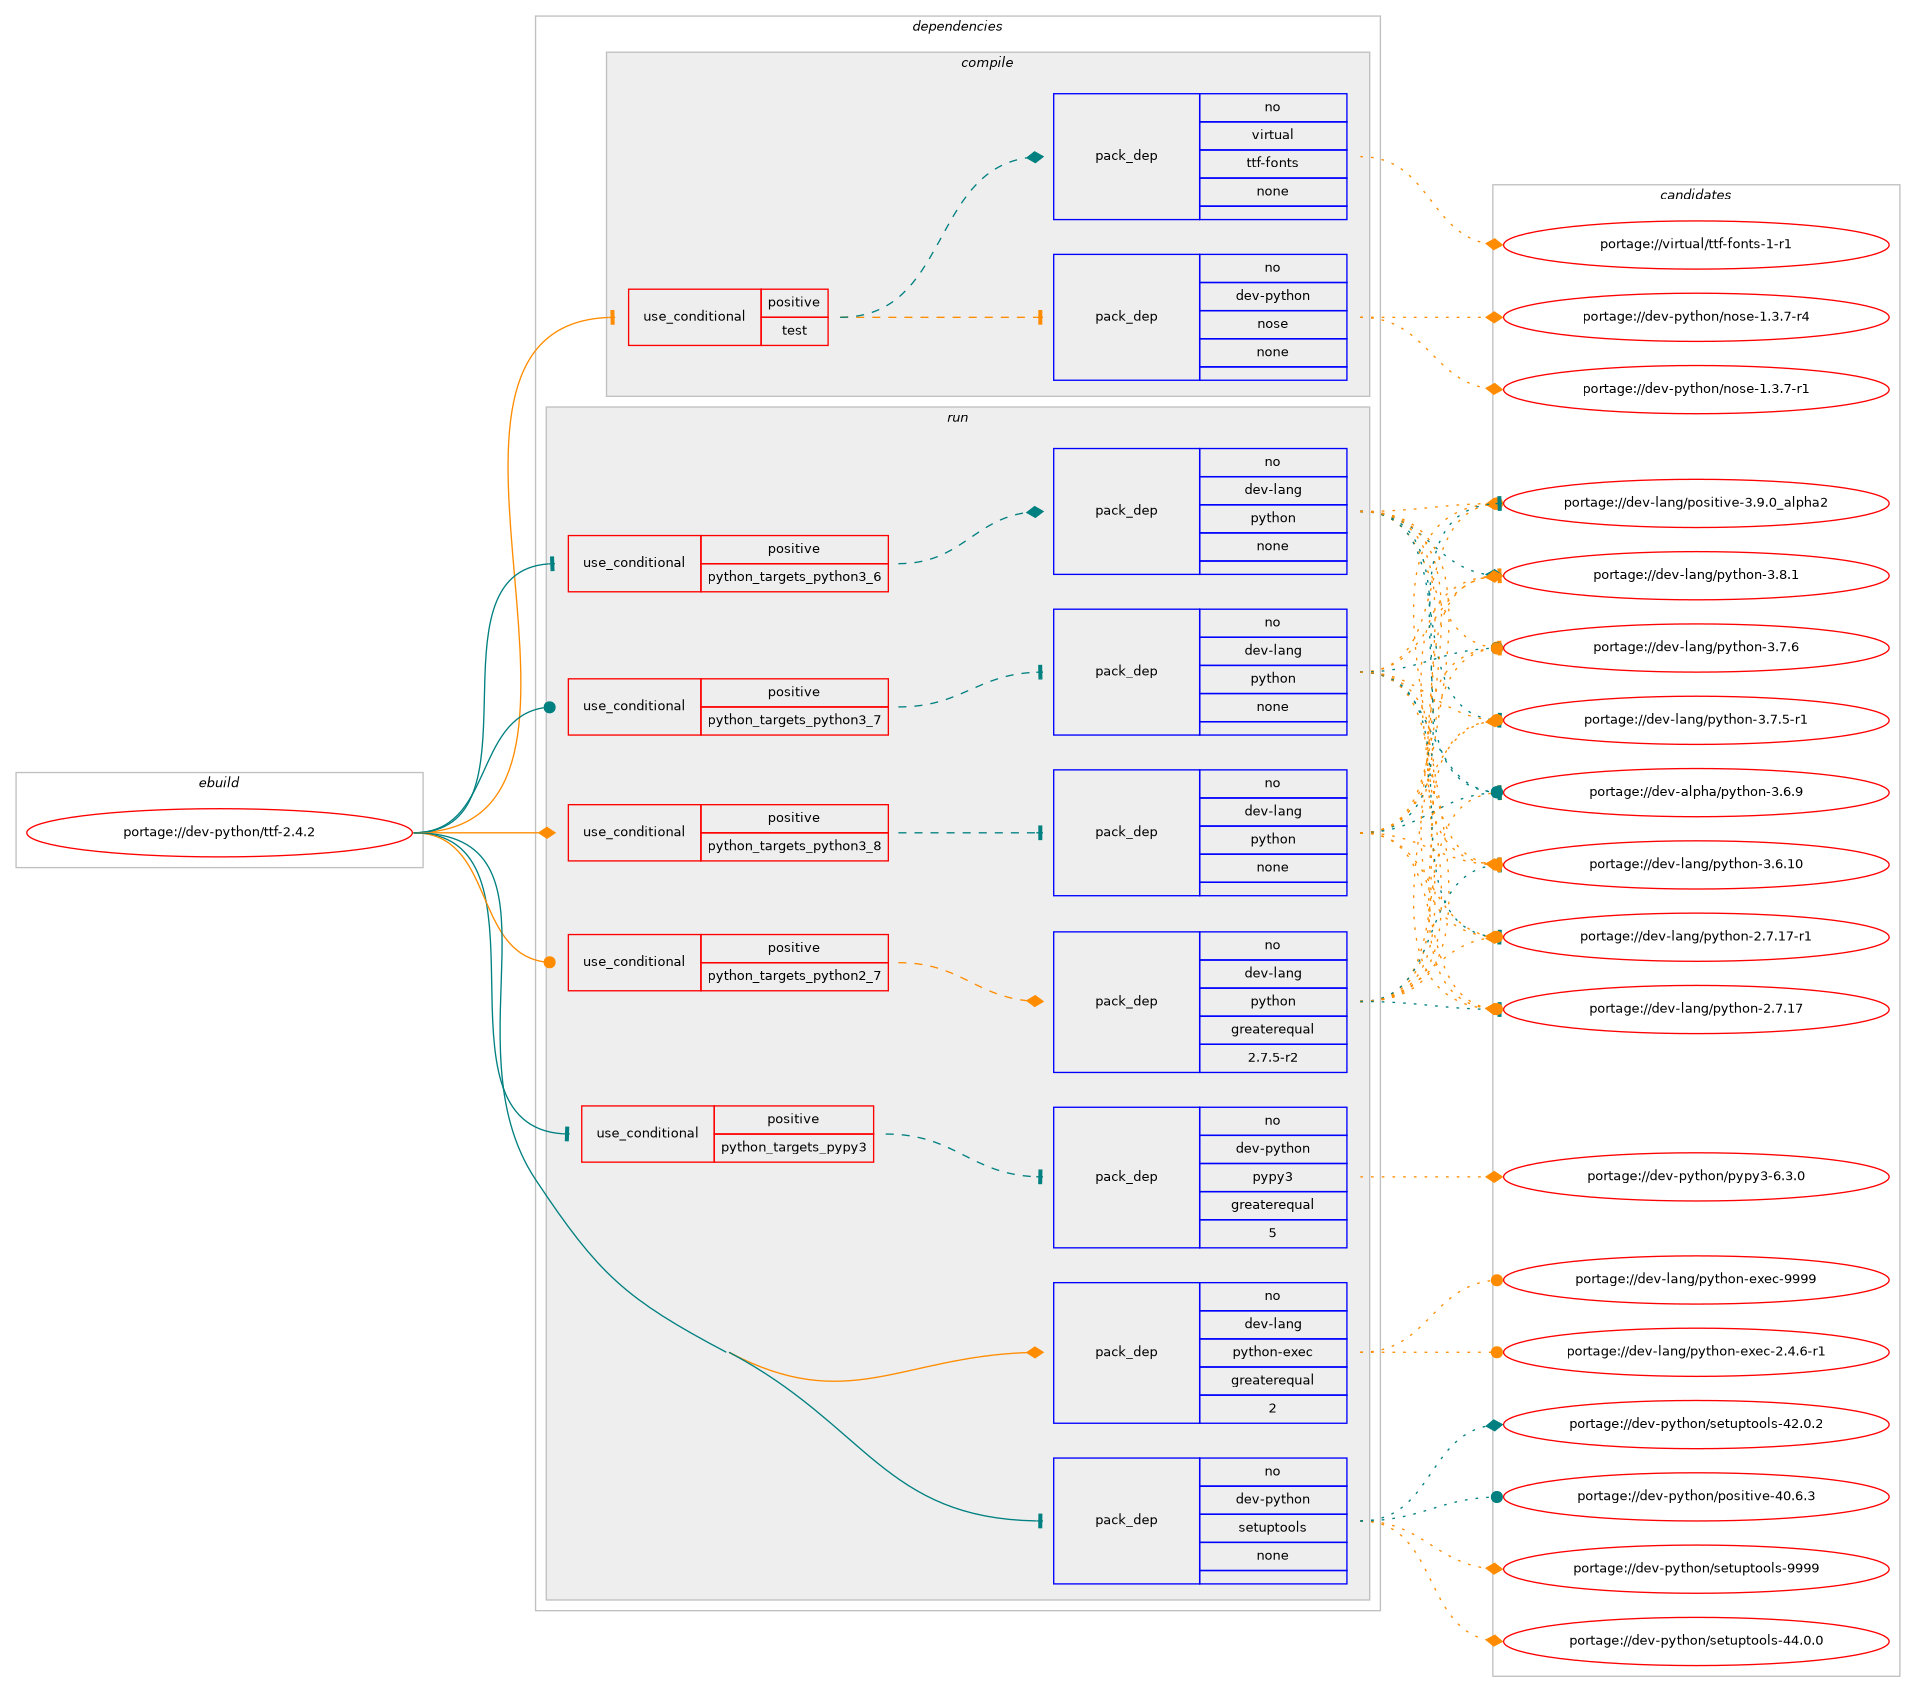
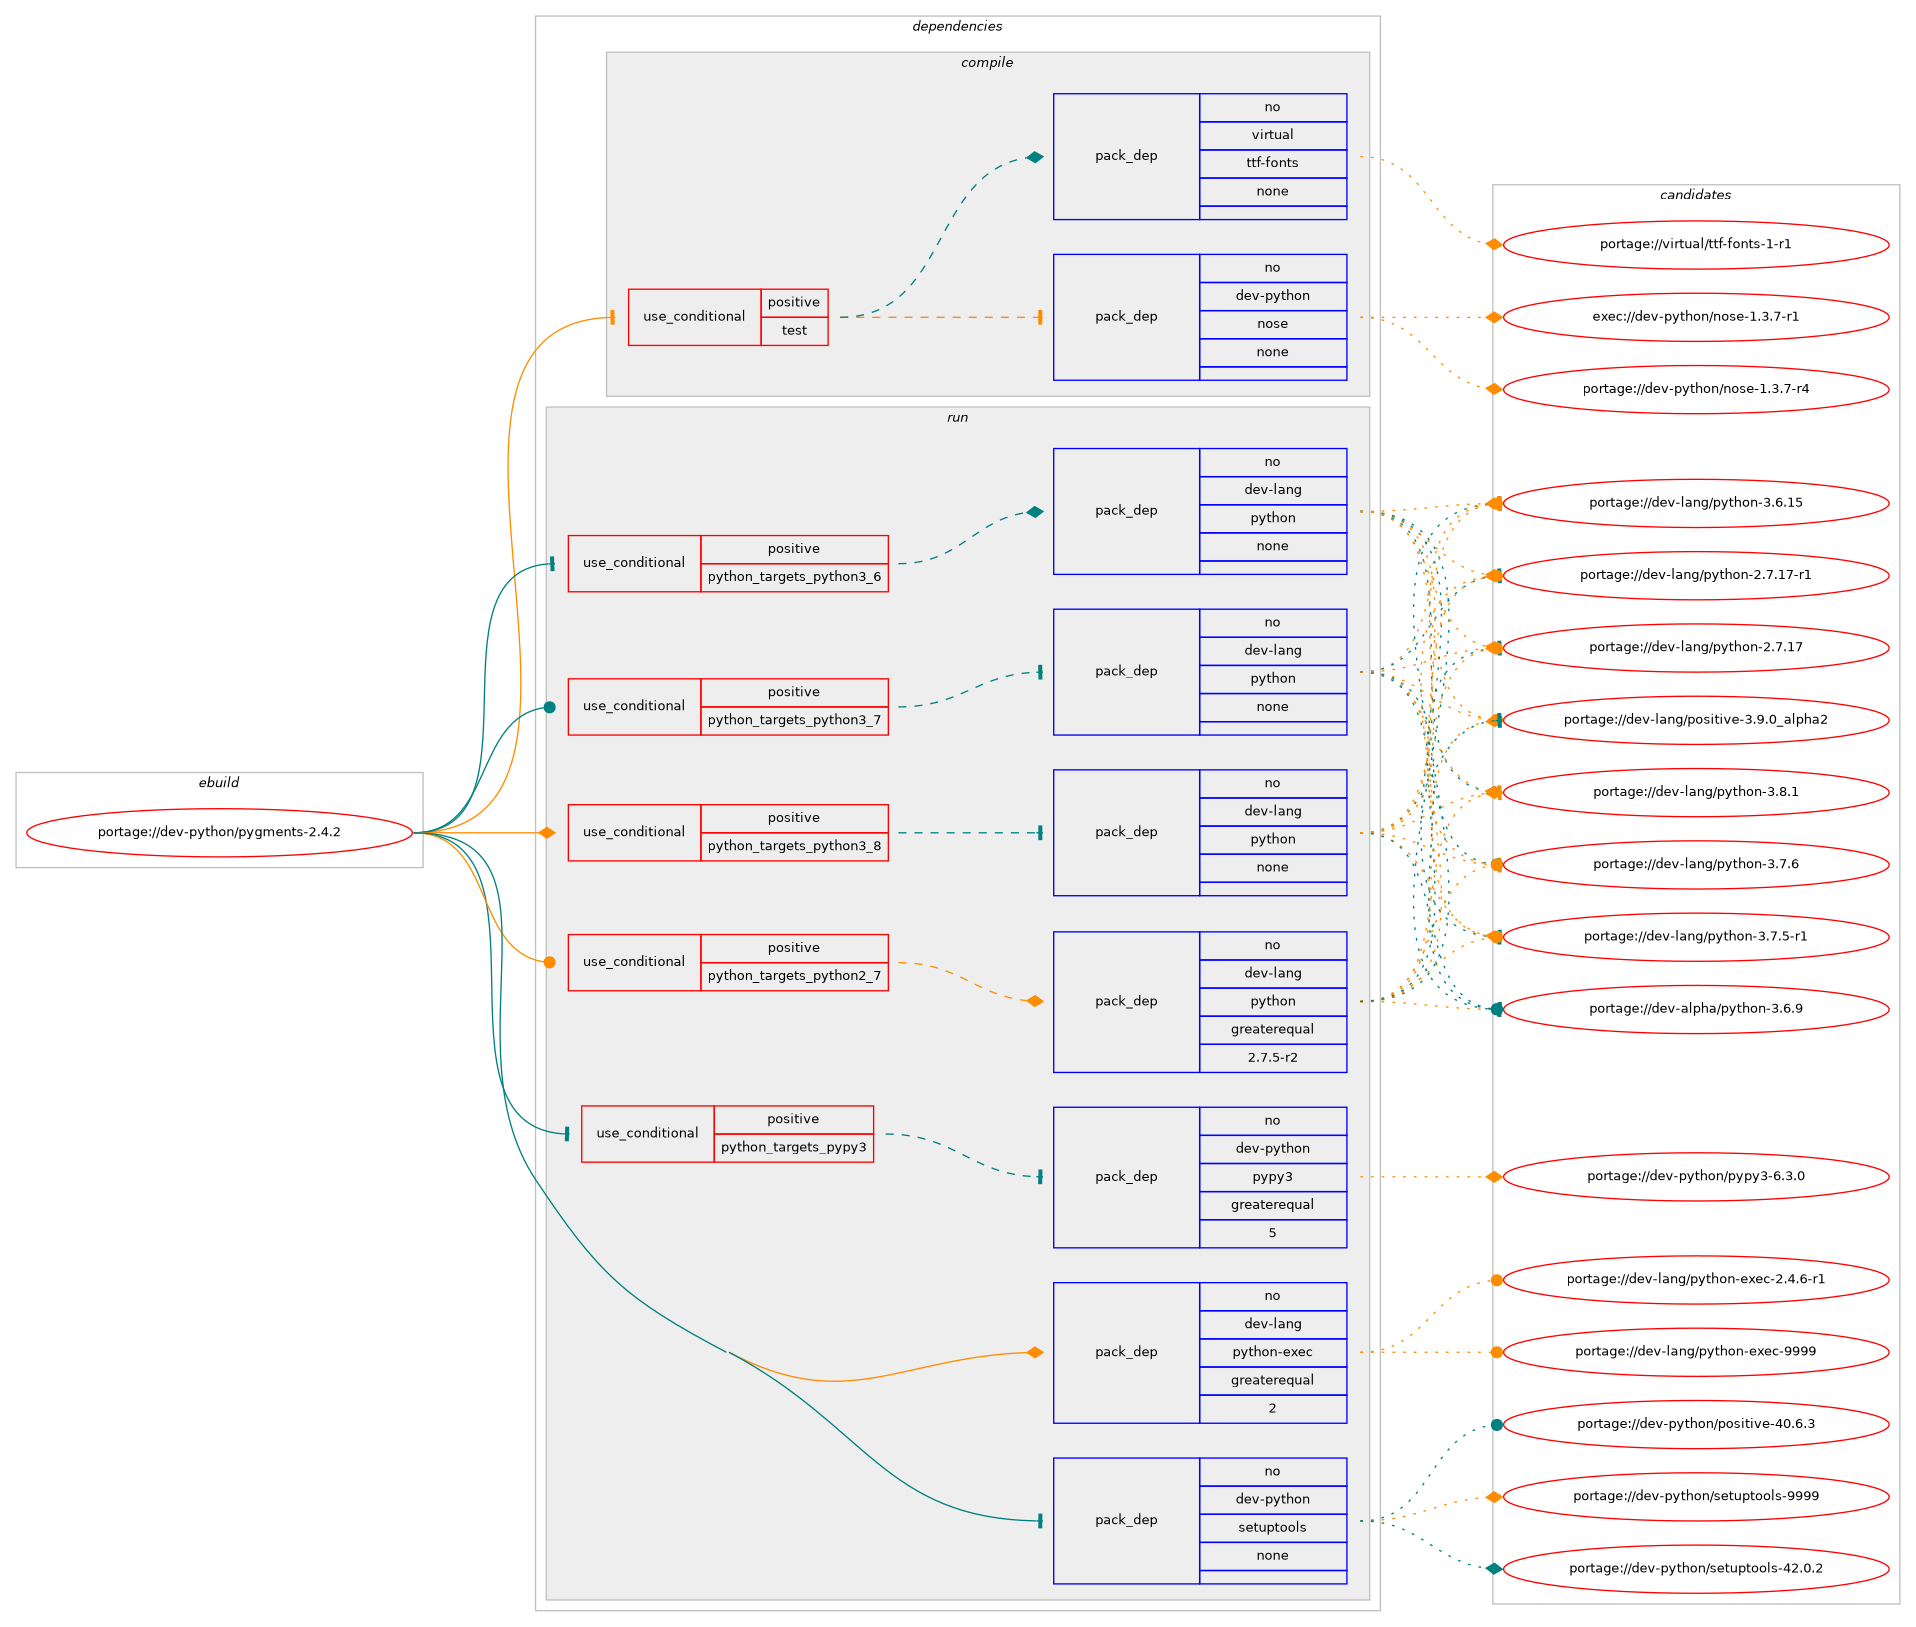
node "portage://dev-python/nose-1.3.7-r1": label "portage://dev-python/nose-1.3.7-r1" -> "exec://dev-python/nose-1.3.7-r1"
node "portage://dev-python/ttf-2.4.2": label "portage://dev-python/ttf-2.4.2" -> "portage://dev-python/pygments-2.4.2"
node "portage://dev-lang/python-3.6.10": label "portage://dev-lang/python-3.6.10" -> "portage://dev-lang/python-3.6.15"
node "portage://dev-python/setuptools-44.0.0": removed
